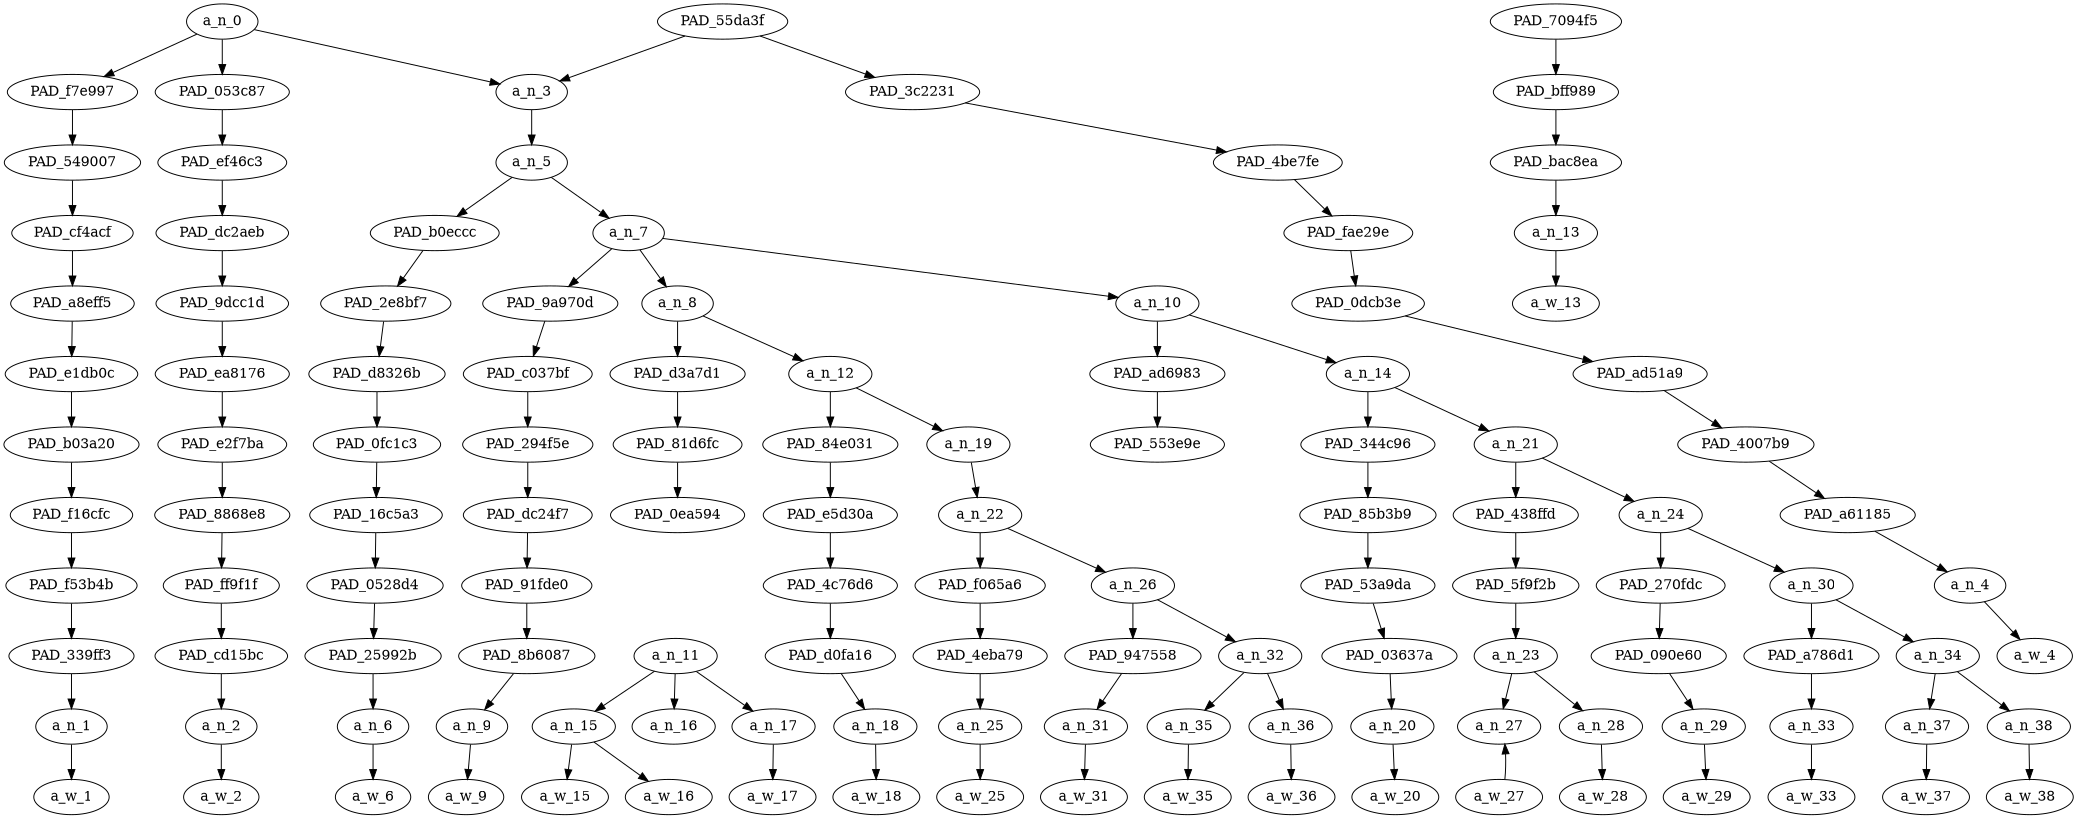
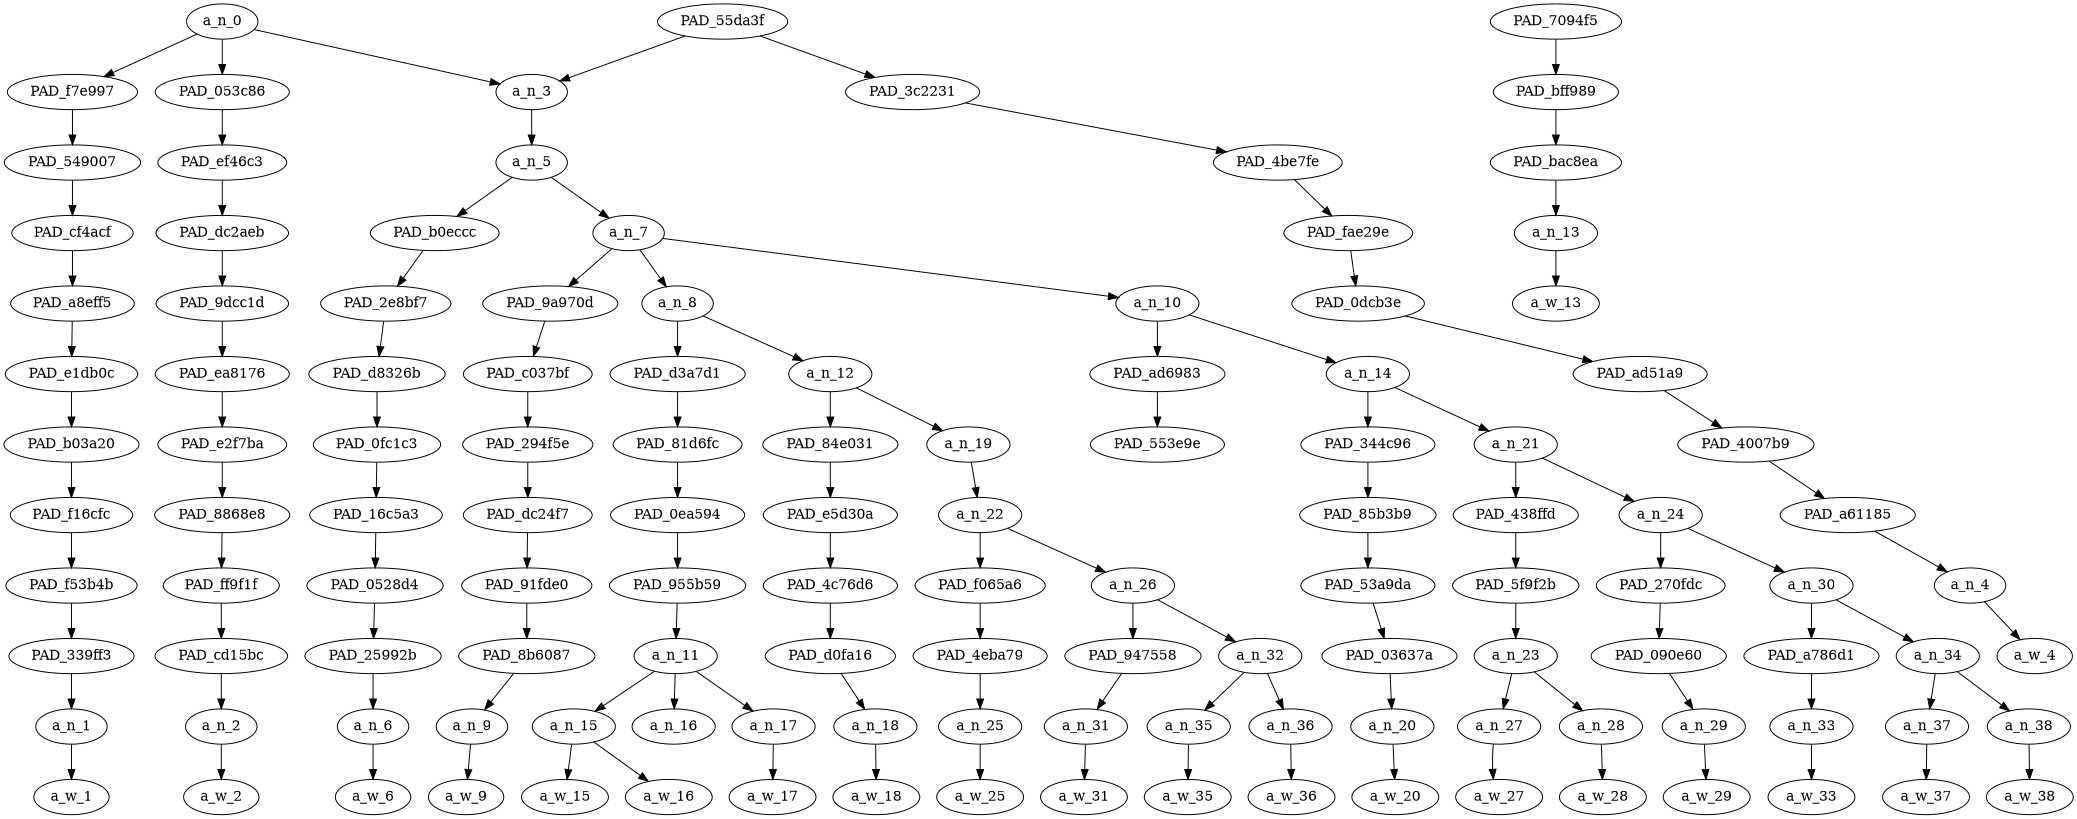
node "PAD_053c87": label "PAD_053c87" -> "PAD_053c86"
node "PAD_955b59": added
edge "a_w_27" -> "a_n_27": reversed
